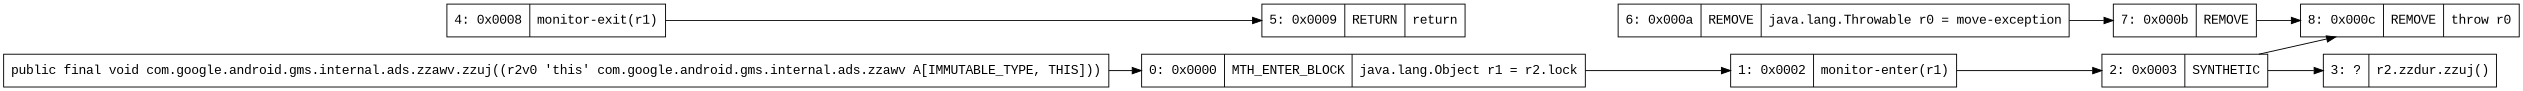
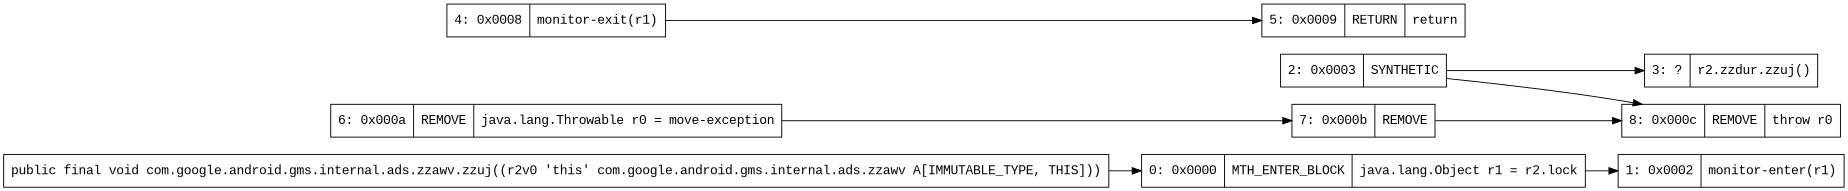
edge "1: 0x0002" -> "2: 0x0003": removed
